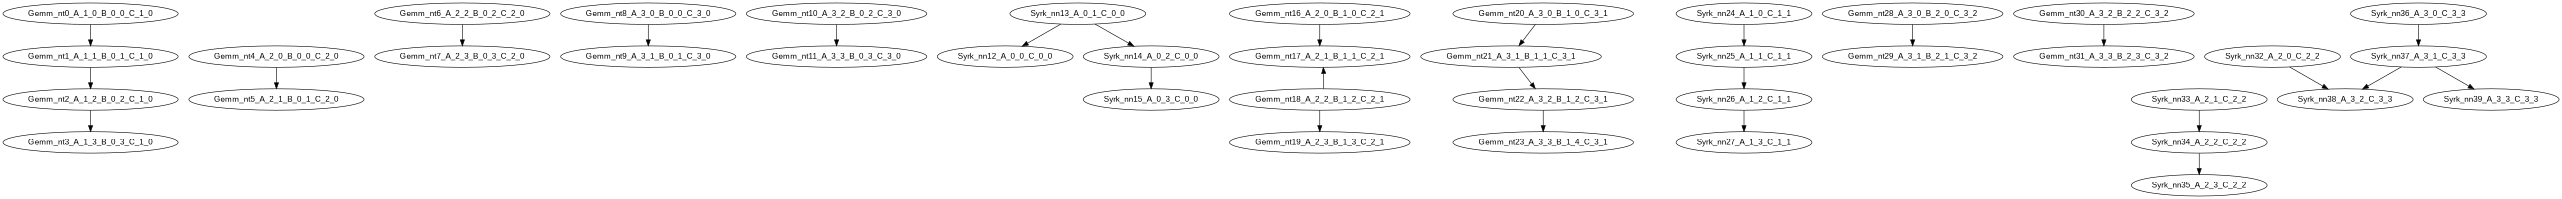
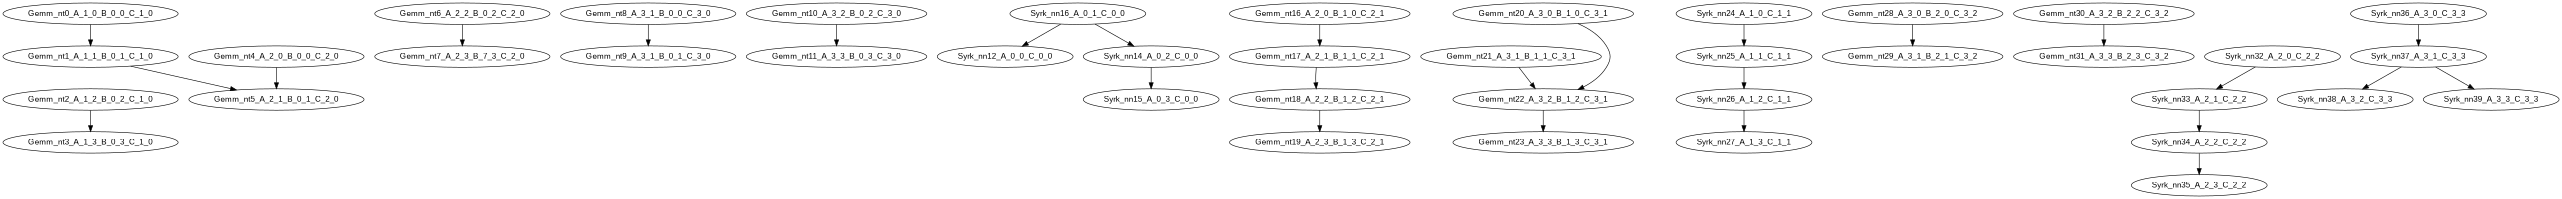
node "Gemm_nt8_A_3_0_B_0_0_C_3_0": label "Gemm_nt8_A_3_0_B_0_0_C_3_0" -> "Gemm_nt8_A_3_1_B_0_0_C_3_0"
node "Syrk_nn13_A_0_1_C_0_0": label "Syrk_nn13_A_0_1_C_0_0" -> "Syrk_nn16_A_0_1_C_0_0"
edge "Gemm_nt20_A_3_0_B_1_0_C_3_1" -> "Gemm_nt21_A_3_1_B_1_1_C_3_1": now "Gemm_nt20_A_3_0_B_1_0_C_3_1" -> "Gemm_nt22_A_3_2_B_1_2_C_3_1"
node "Gemm_nt7_A_2_3_B_0_3_C_2_0": label "Gemm_nt7_A_2_3_B_0_3_C_2_0" -> "Gemm_nt7_A_2_3_B_7_3_C_2_0"
edge "Gemm_nt1_A_1_1_B_0_1_C_1_0" -> "Gemm_nt2_A_1_2_B_0_2_C_1_0": now "Gemm_nt1_A_1_1_B_0_1_C_1_0" -> "Gemm_nt5_A_2_1_B_0_1_C_2_0"
edge "Syrk_nn32_A_2_0_C_2_2" -> "Syrk_nn38_A_3_2_C_3_3": now "Syrk_nn32_A_2_0_C_2_2" -> "Syrk_nn33_A_2_1_C_2_2"
edge "Gemm_nt18_A_2_2_B_1_2_C_2_1" -> "Gemm_nt17_A_2_1_B_1_1_C_2_1": reversed
node "Gemm_nt23_A_3_3_B_1_4_C_3_1": label "Gemm_nt23_A_3_3_B_1_4_C_3_1" -> "Gemm_nt23_A_3_3_B_1_3_C_3_1"
